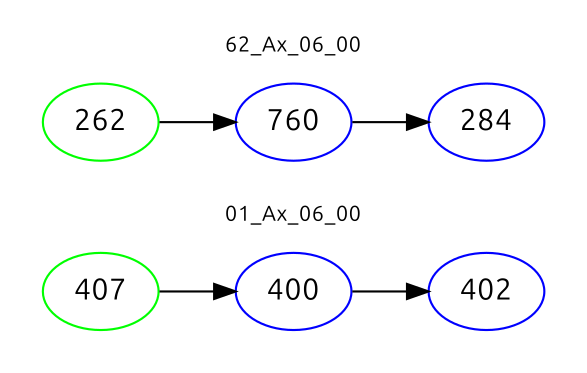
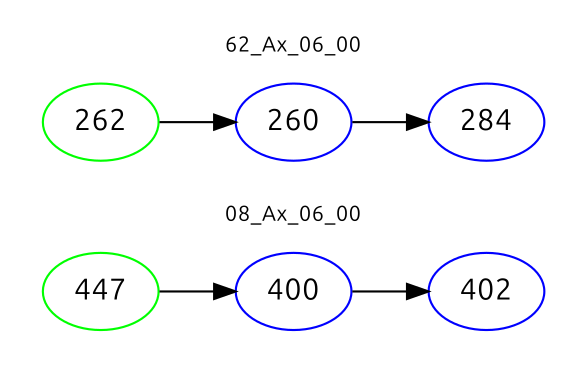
node "760": label "760" -> "260"
cluster "01_Ax_06_00": label "01_Ax_06_00" -> "08_Ax_06_00"
node "407": label "407" -> "447"
